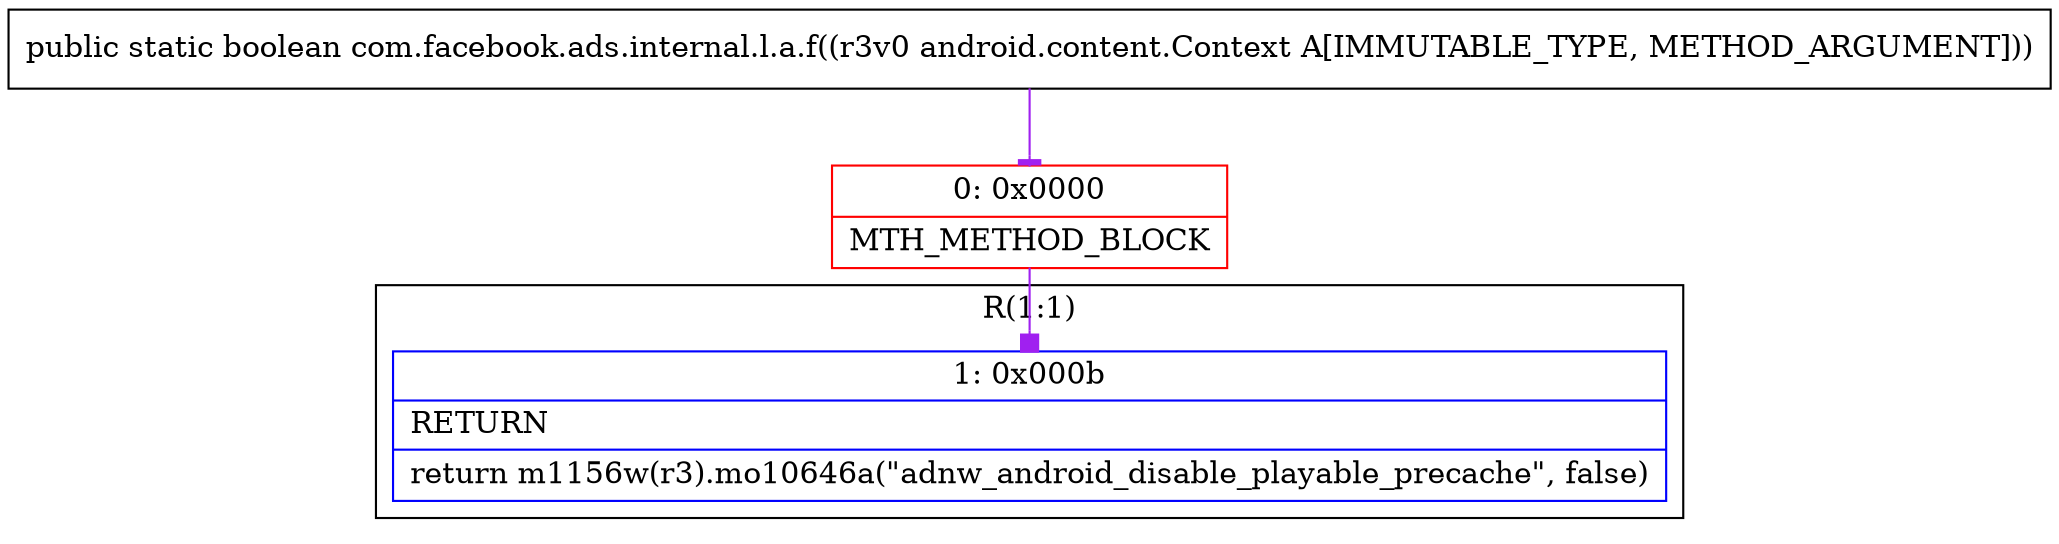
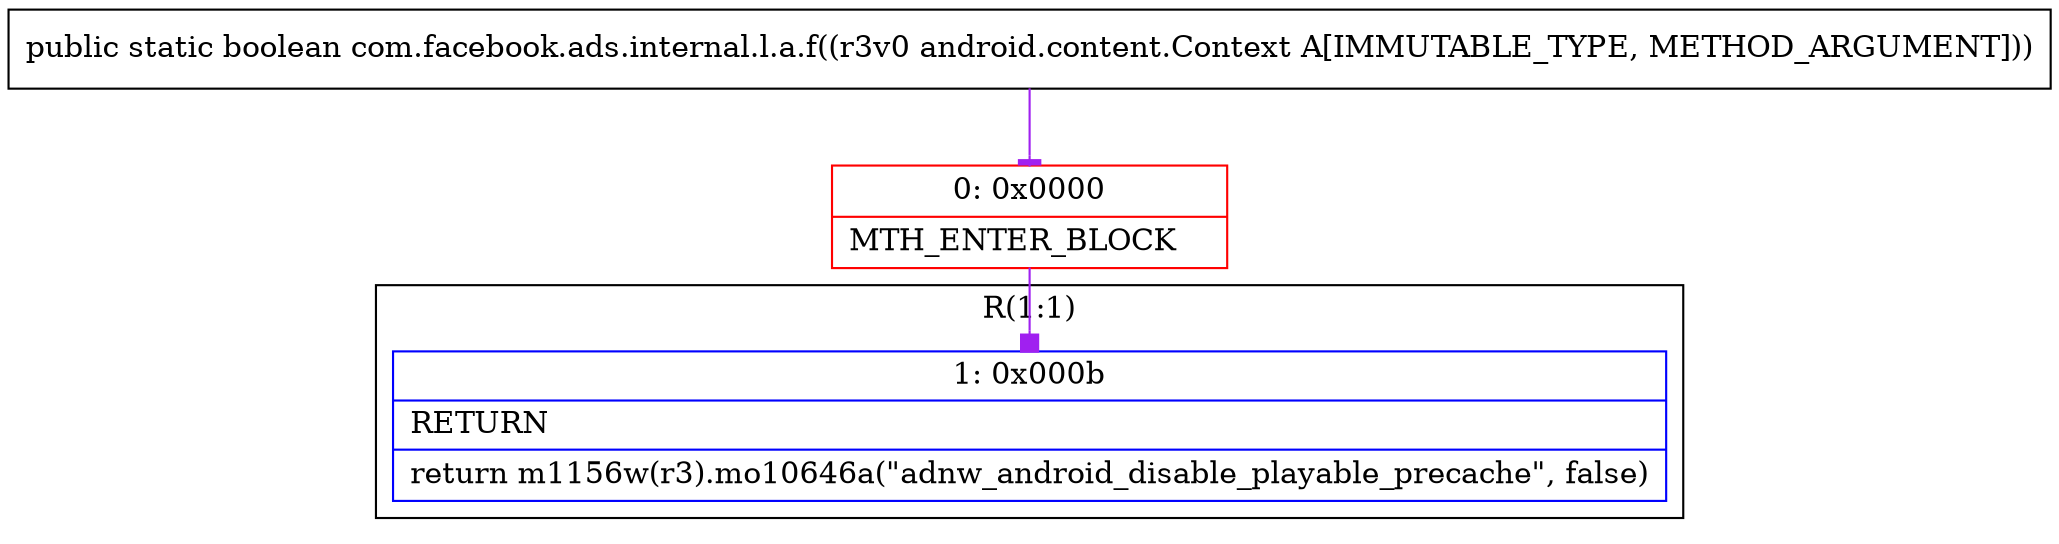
node "0: 0x0000": text "MTH_METHOD_BLOCK" -> "MTH_ENTER_BLOCK"
